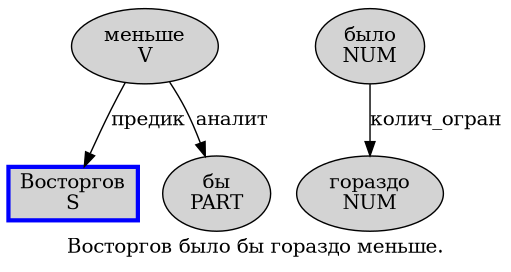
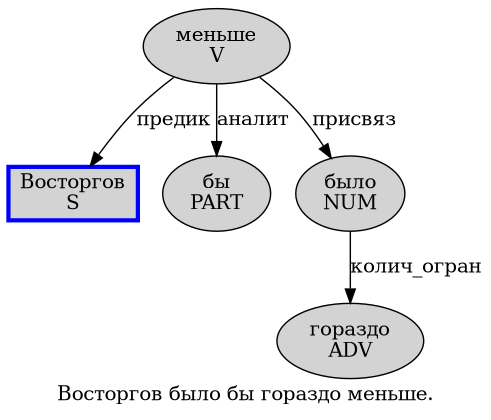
edge "меньше V" -> "было NUM": added, label "присвяз"
node "гораздо NUM": label "гораздо NUM" -> "гораздо ADV"
